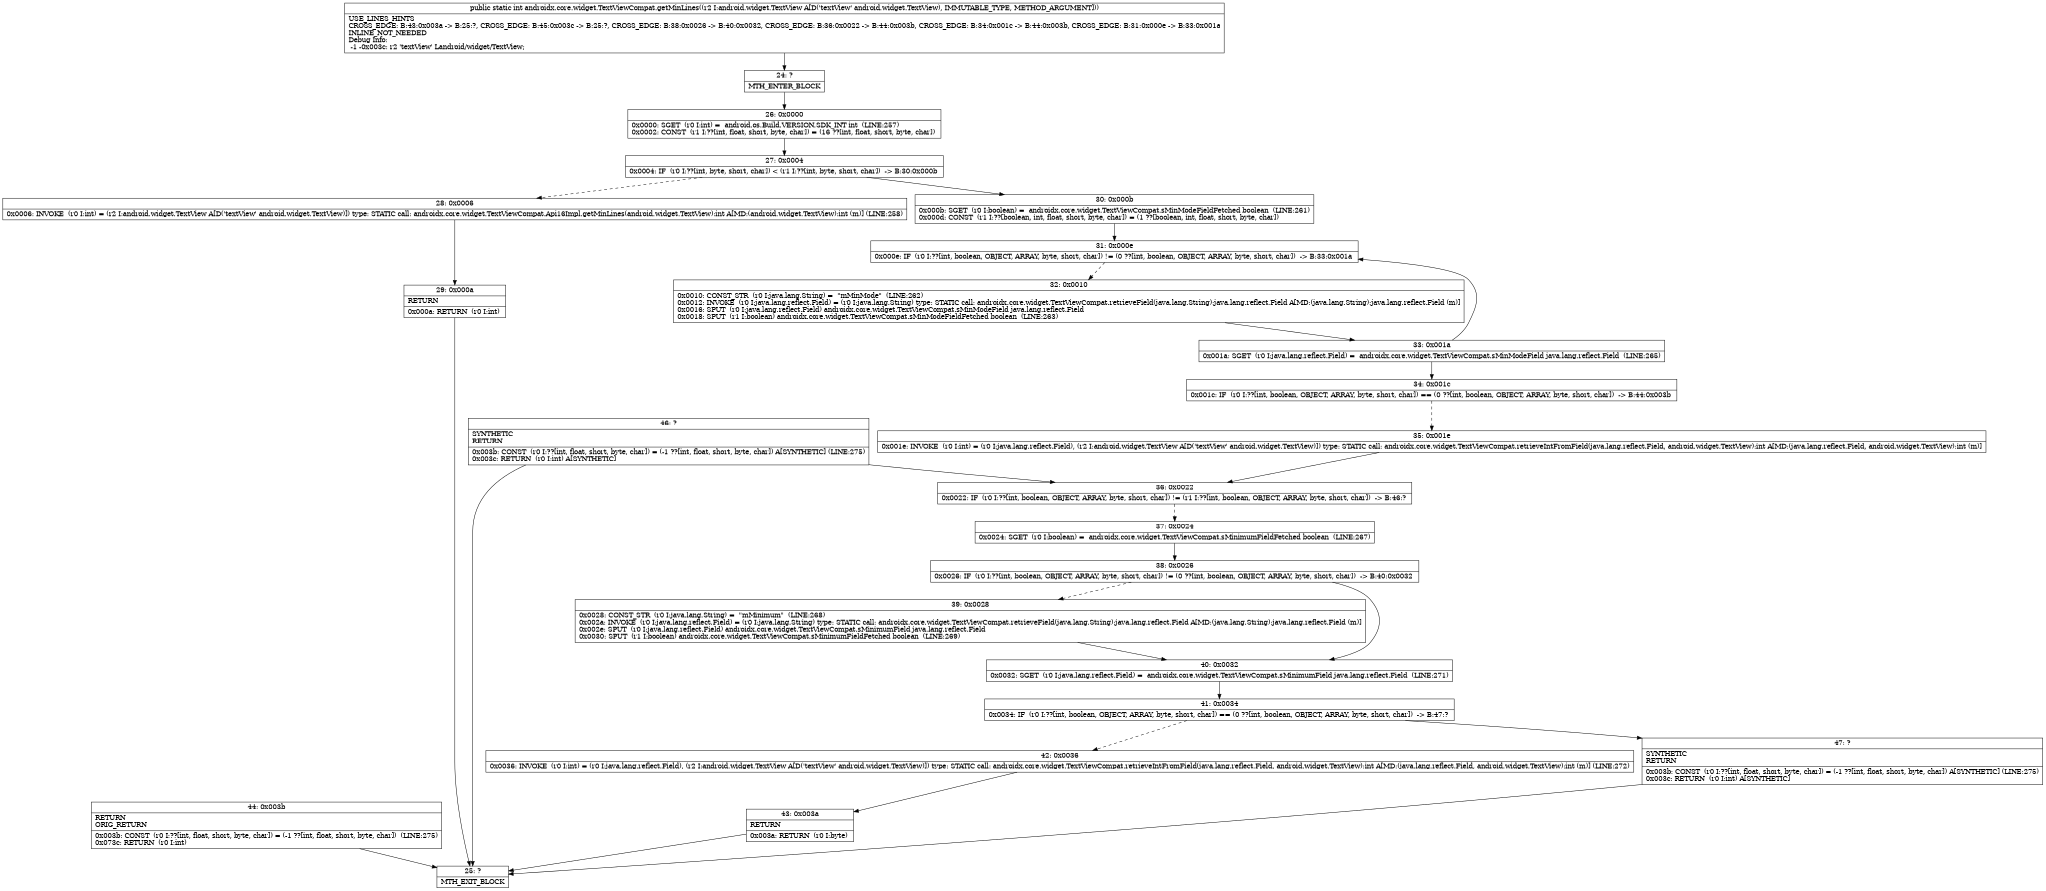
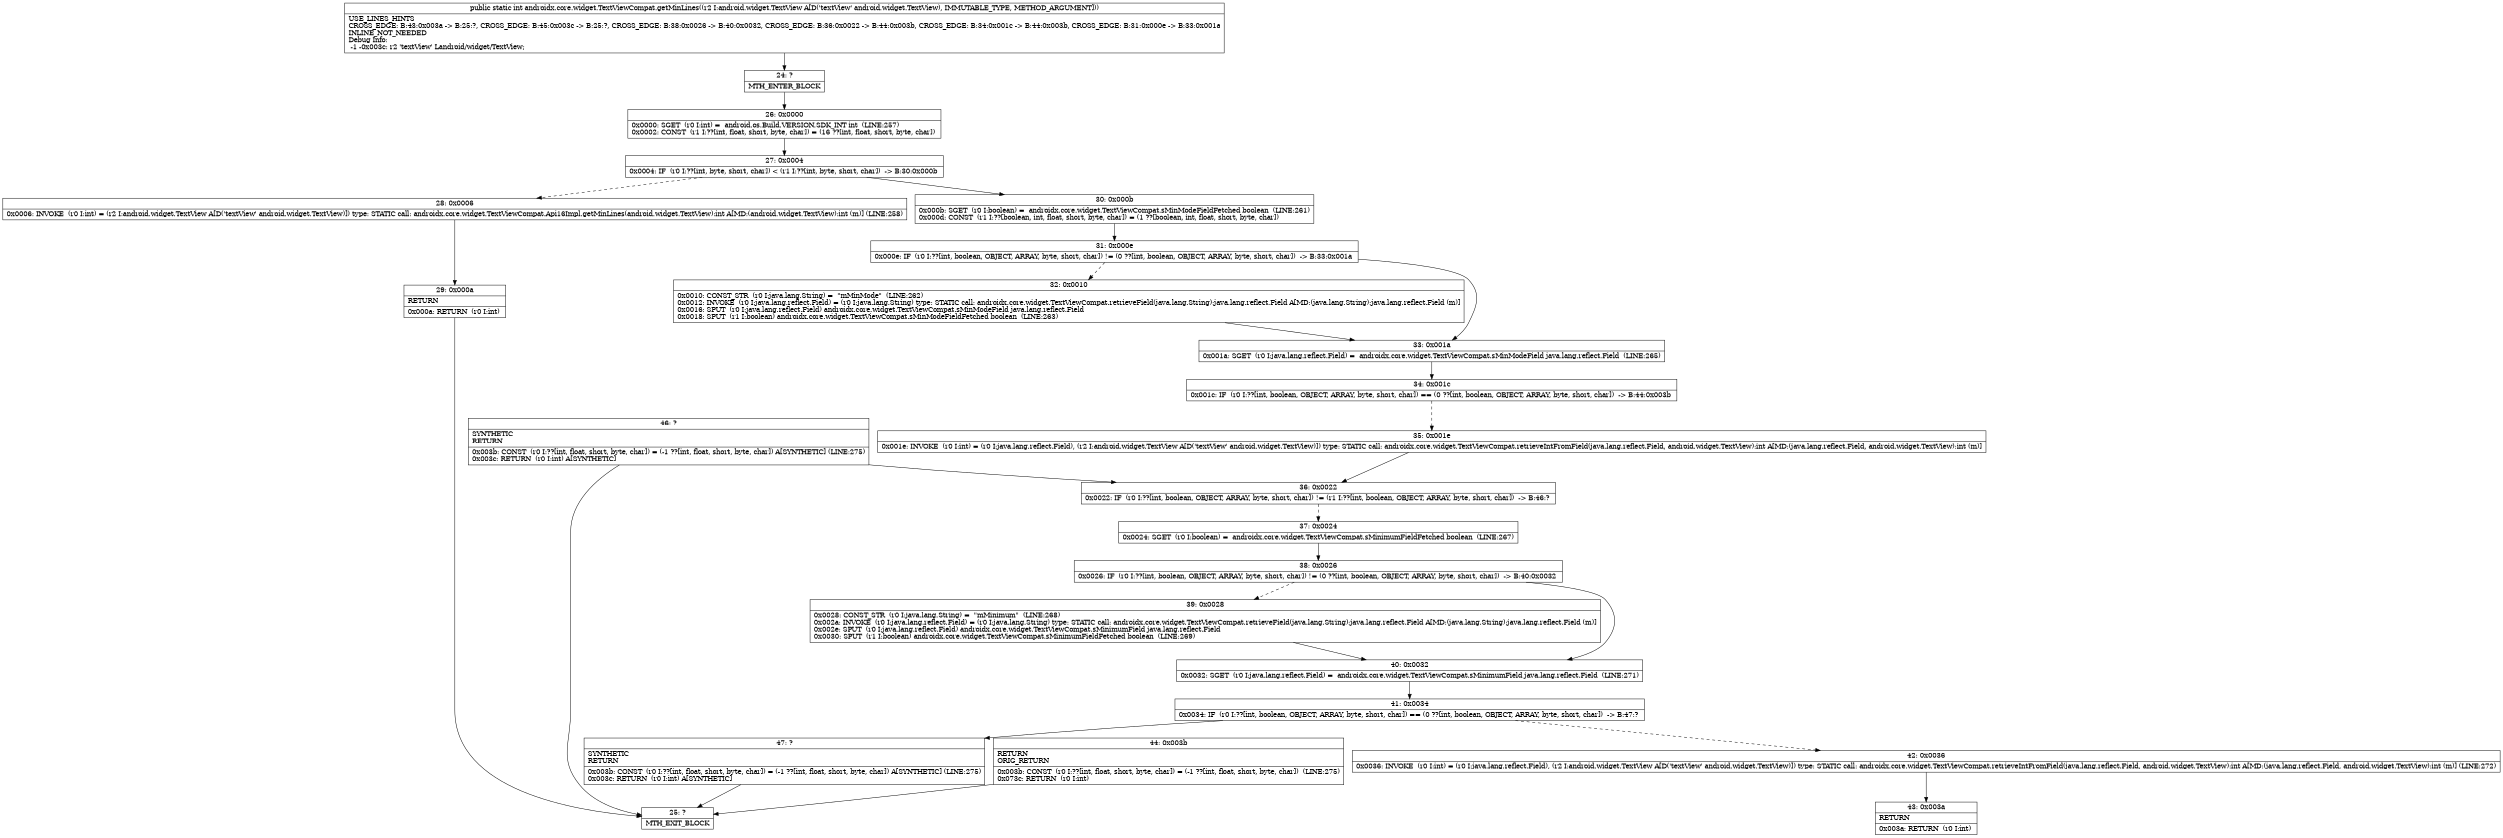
edge "33: 0x001a" -> "31: 0x000e": reversed
node "43: 0x003a": text "0x003a: RETURN  (r0 I:byte)" -> "0x003a: RETURN  (r0 I:int)"
edge "43: 0x003a" -> "25: ?": removed
